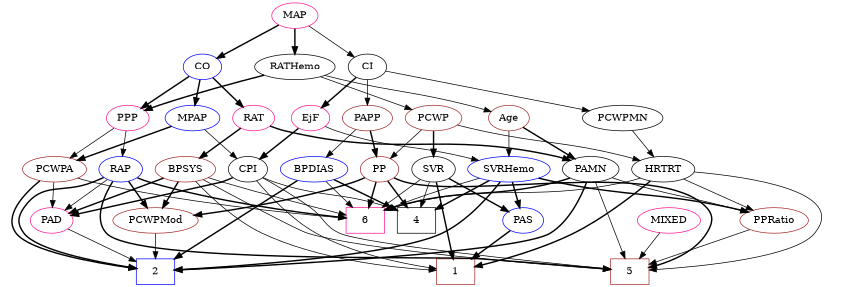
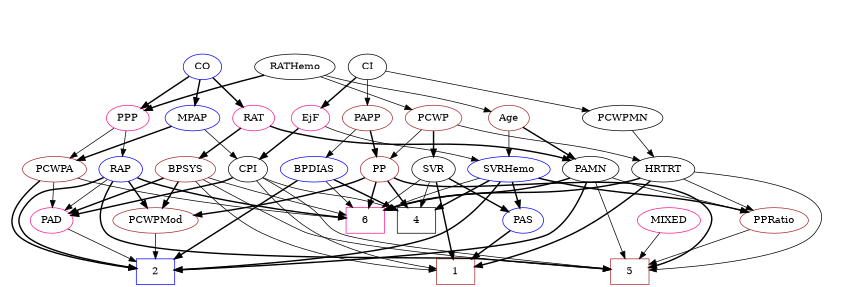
node "MAP": removed
edge "HRTRT" -> "6": style solid -> bold
